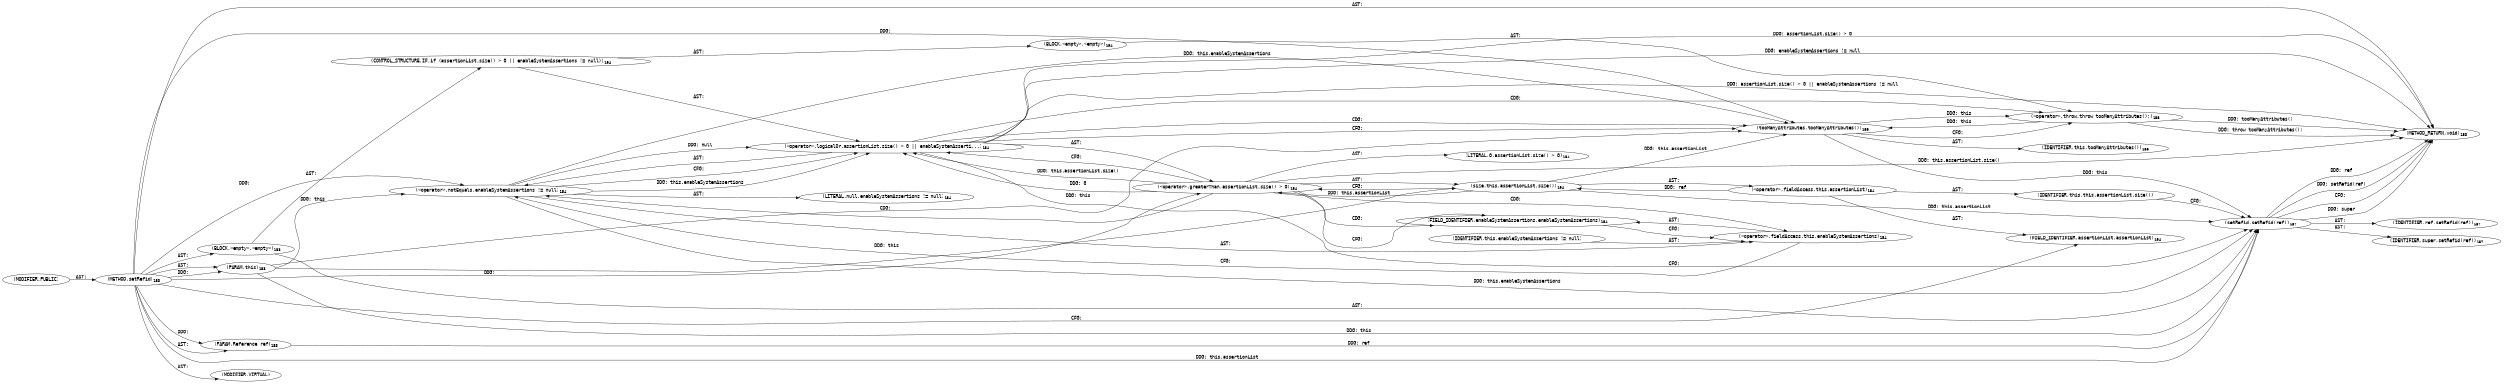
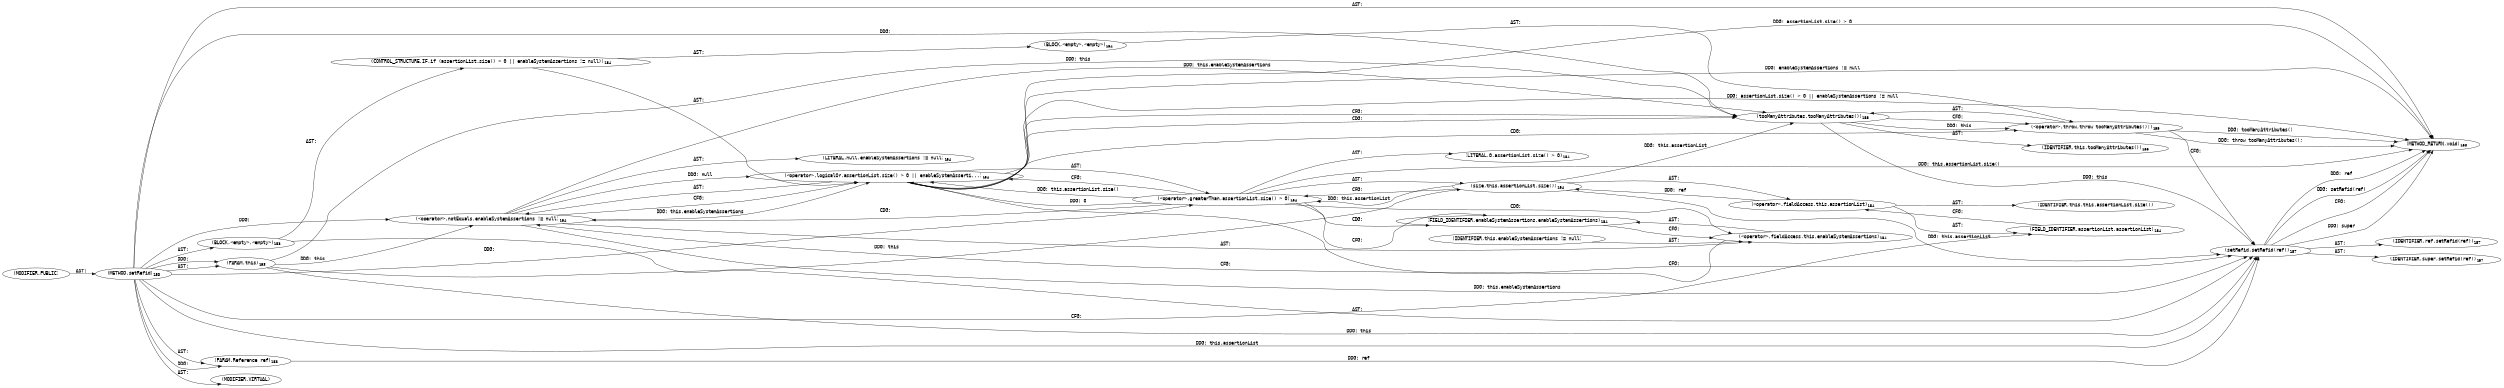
edge "(<operator>.throw,throw tooManyAttributes();)" -> "(tooManyAttributes,tooManyAttributes())": label "DDG: this" -> "AST: "
edge "(IDENTIFIER,this,this.assertionList.size())" -> "(setRefid,setRefid(ref))": now "(<operator>.throw,throw tooManyAttributes();)" -> "(setRefid,setRefid(ref))"
edge "(FIELD_IDENTIFIER,assertionList,assertionList)" -> "(<operator>.fieldAccess,this.assertionList)": added, label "CFG:"
